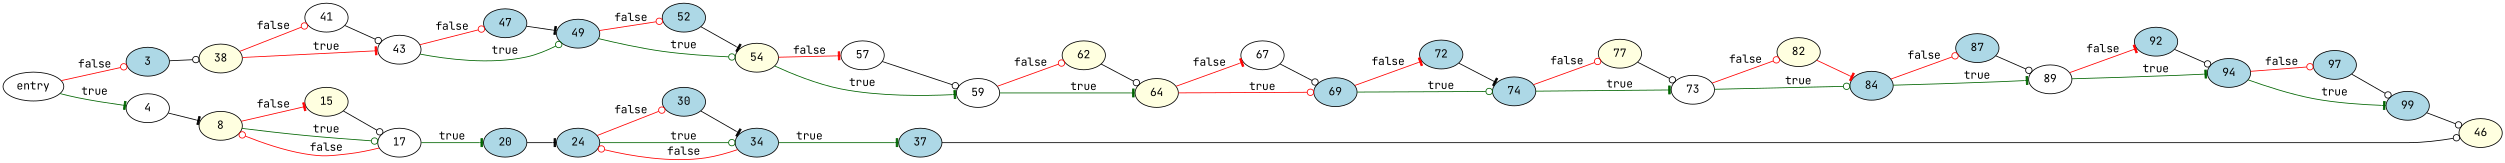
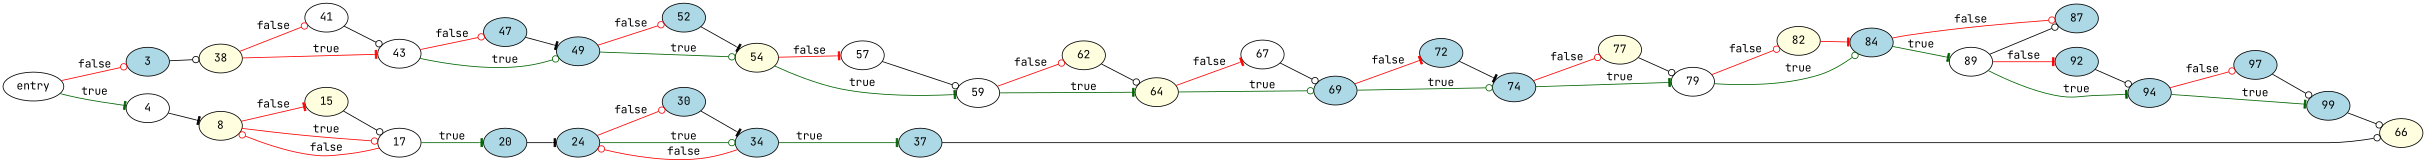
edge "87" -> "89": reversed
node "73": label "73" -> "79"
edge "64" -> "69": color red -> darkgreen
node "46": label "46" -> "66"
edge "8" -> "17": color darkgreen -> red
